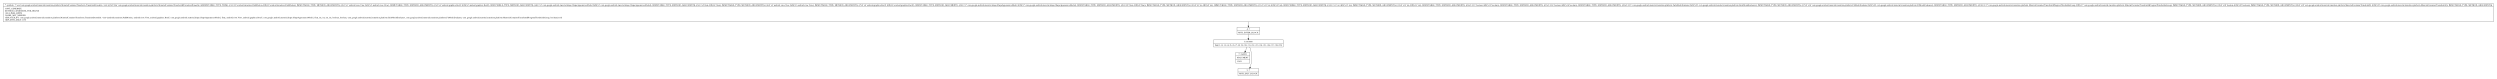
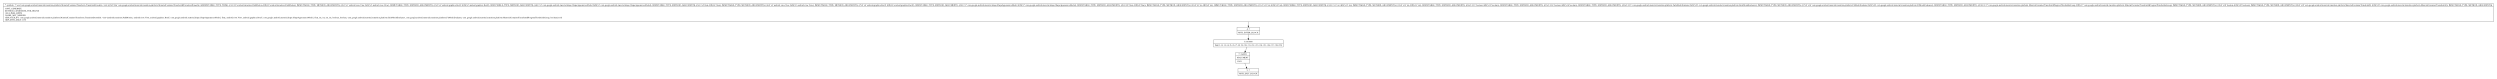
edge "6: 0x0000" -> "5: ?": now "7: 0x0003" -> "5: ?"
